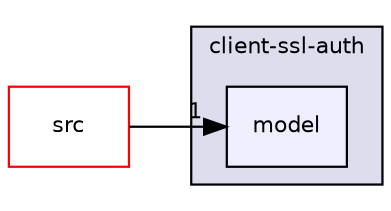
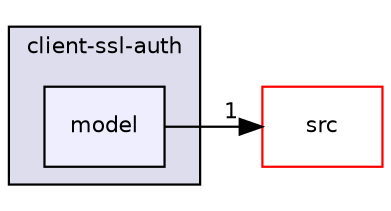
edge "src" -> "model": reversed
